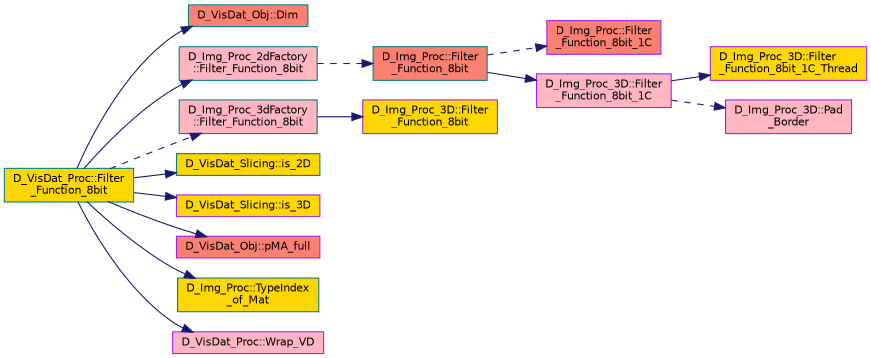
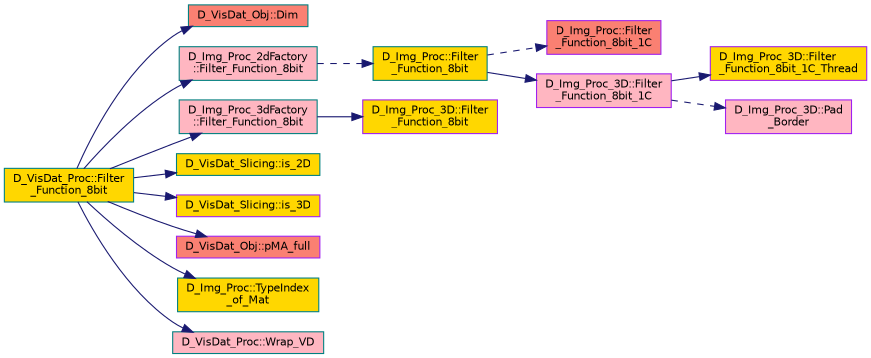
node "D_Img_Proc::Filter _Function_8bit": fillcolor salmon -> gold
edge "D_VisDat_Proc::Filter _Function_8bit" -> "D_Img_Proc_3dFactory ::Filter_Function_8bit": style dashed -> solid
node "D_VisDat_Proc::Wrap_VD": color purple -> teal
